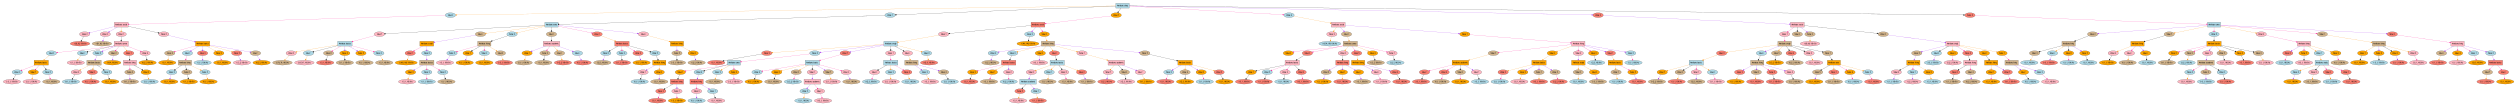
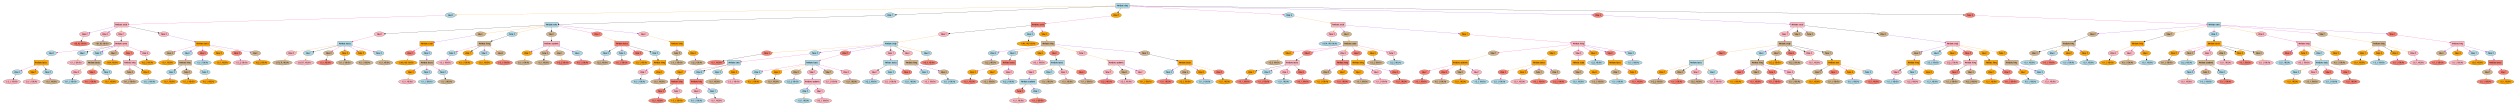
node "1 (60, 60, 100.0%)": removed
node "1 (5, 5, 100.0%)": added
